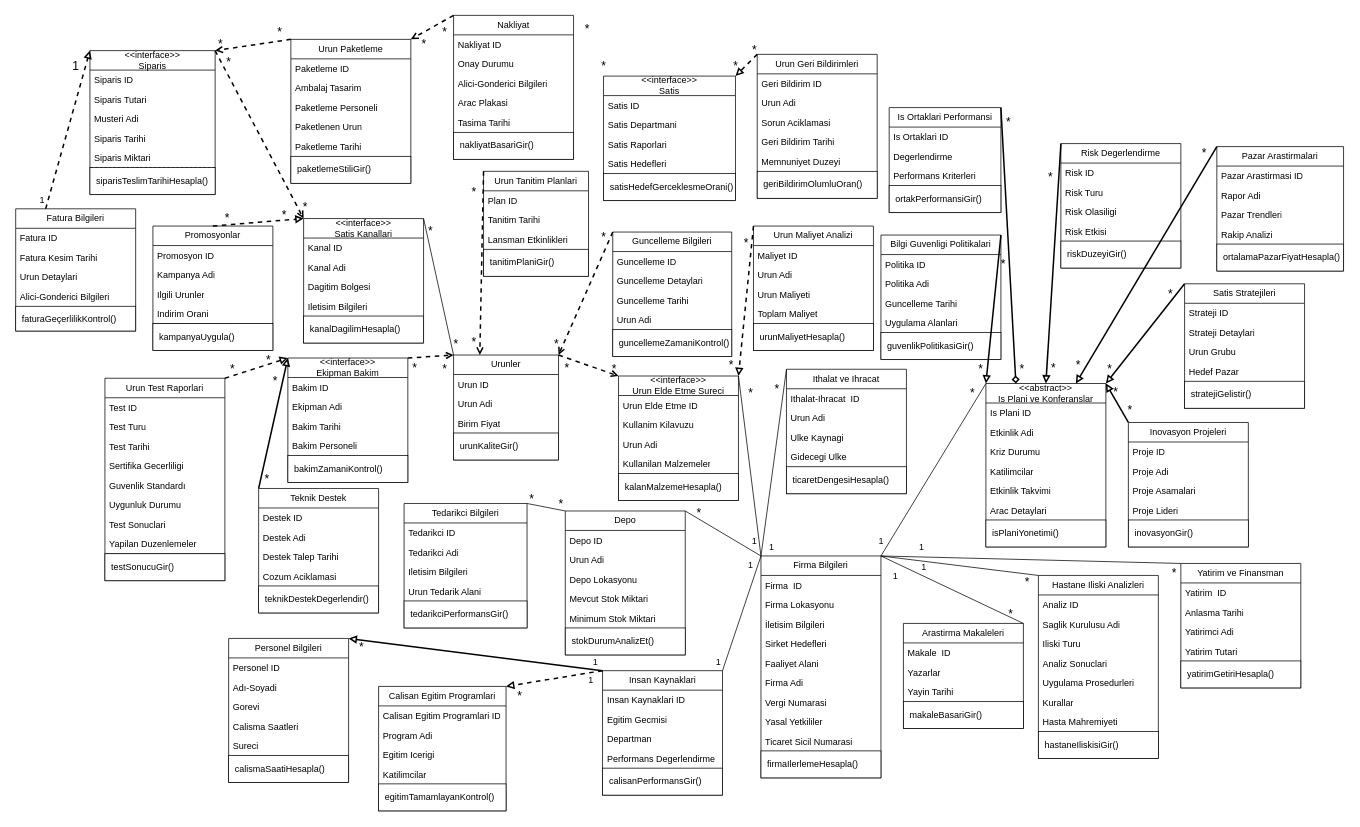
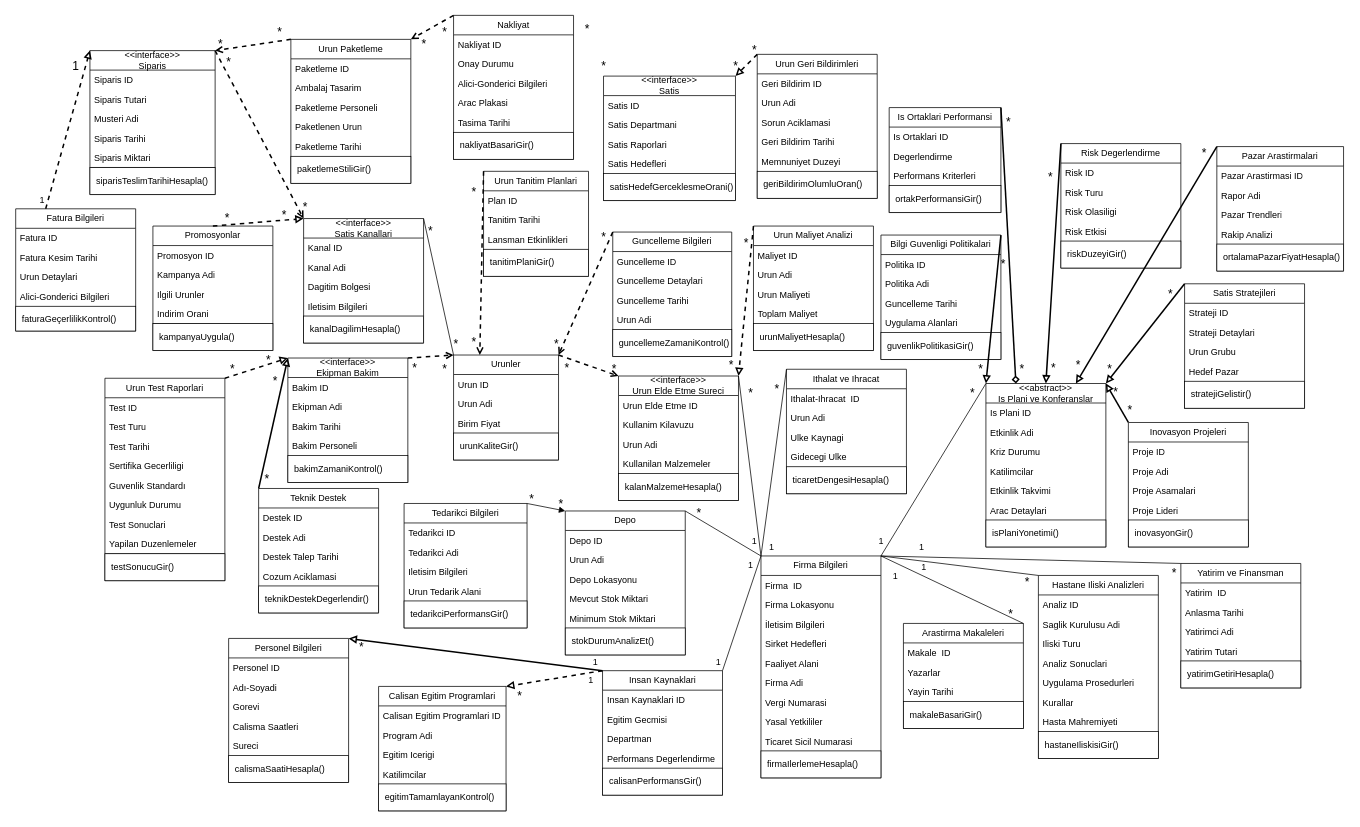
edge "Siparis Miktari" -- "siparisTeslimTarihiHesapla()": style dashed -> solid
edge "Tedarikci Bilgileri" -- "Depo": arrowhead none -> block
